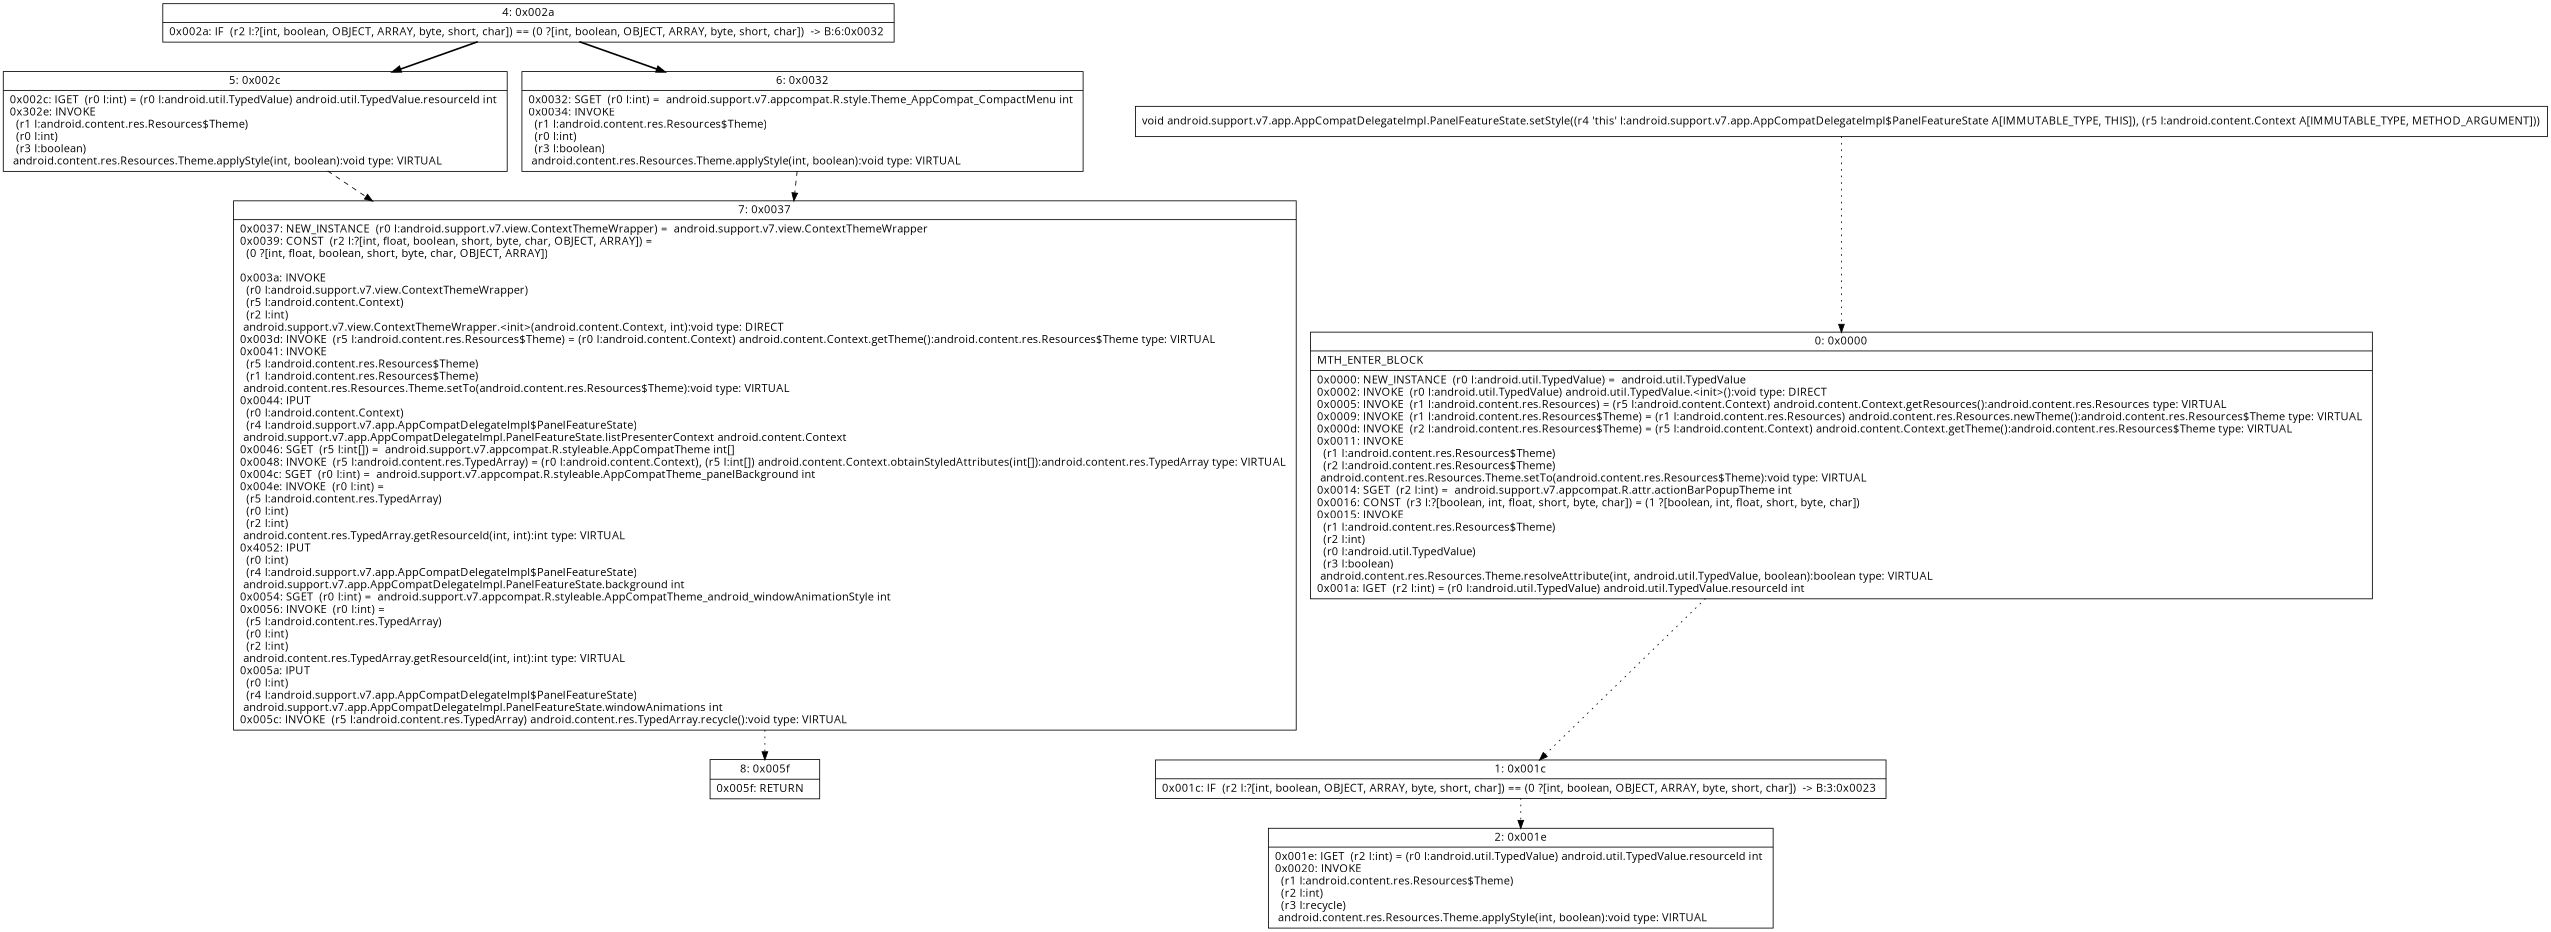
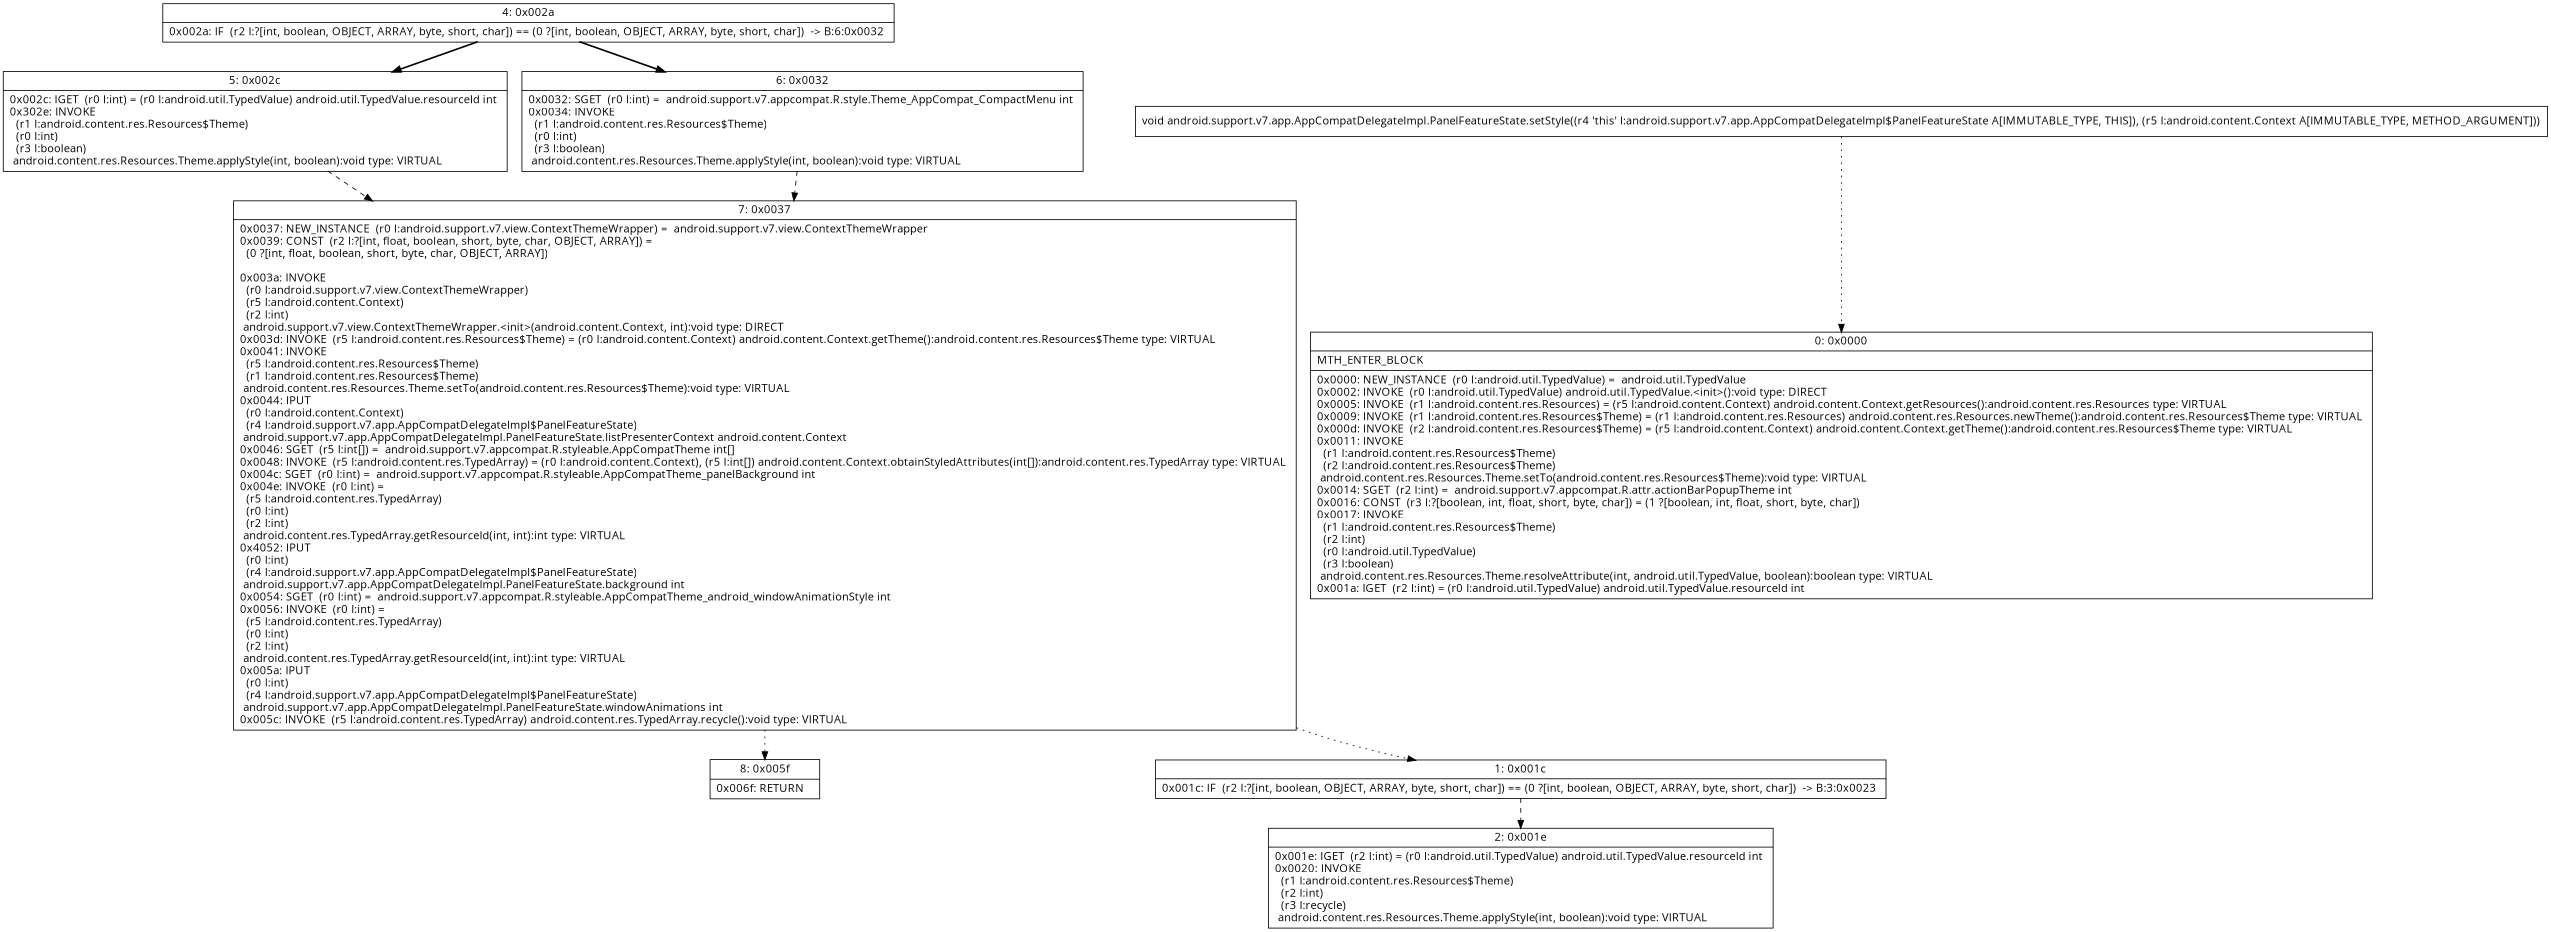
node "0: 0x0000": text "0x0015: INVOKE" -> "0x0017: INVOKE"
edge "0: 0x0000" -> "1: 0x001c": now "7: 0x0037" -> "1: 0x001c"
node "8: 0x005f": text "0x005f: RETURN" -> "0x006f: RETURN"
edge "1: 0x001c" -> "2: 0x001e": style dotted -> dashed
